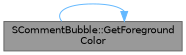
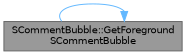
node "SCommentBubble::GetForeground Color": label "SCommentBubble::GetForeground Color" -> "SCommentBubble::GetForeground SCommentBubble"
